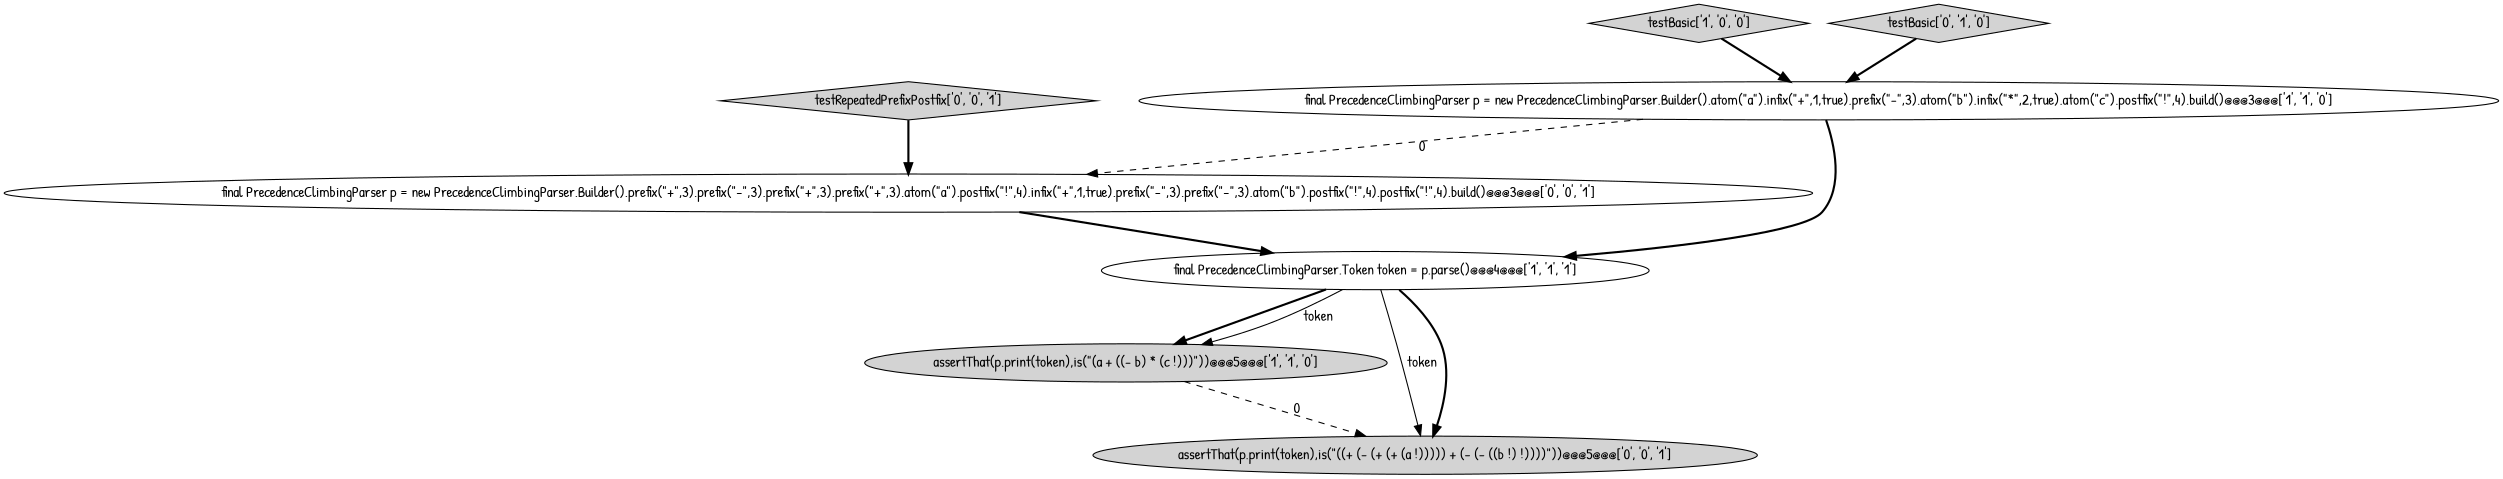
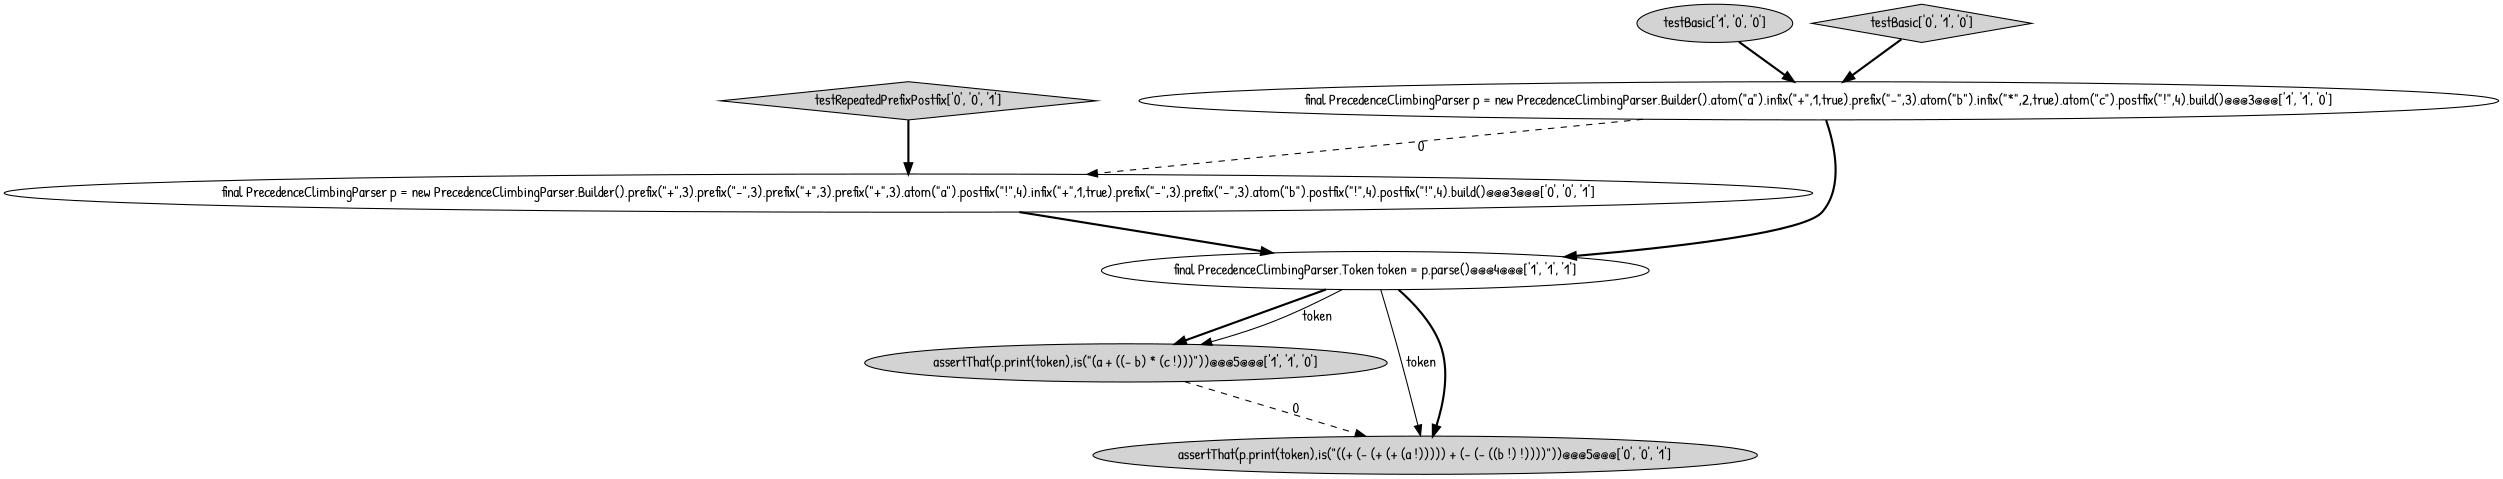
node "testBasic['1', '0', '0']": shape diamond -> ellipse
